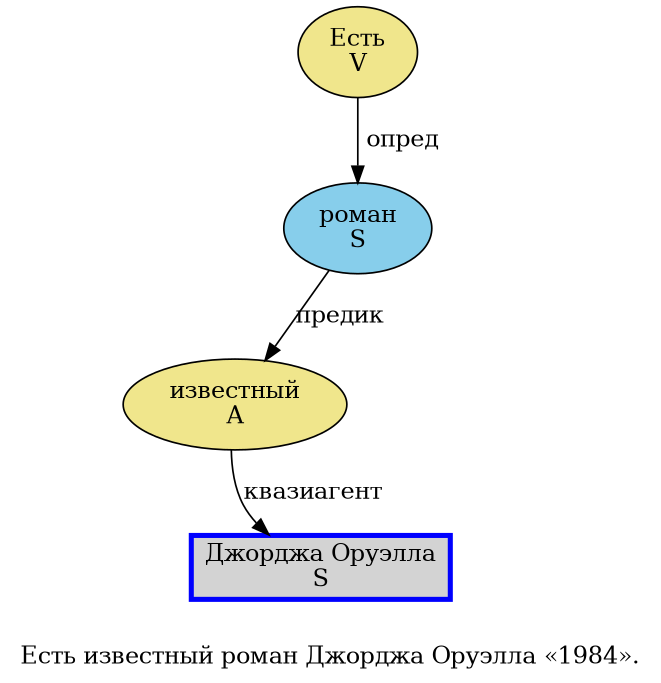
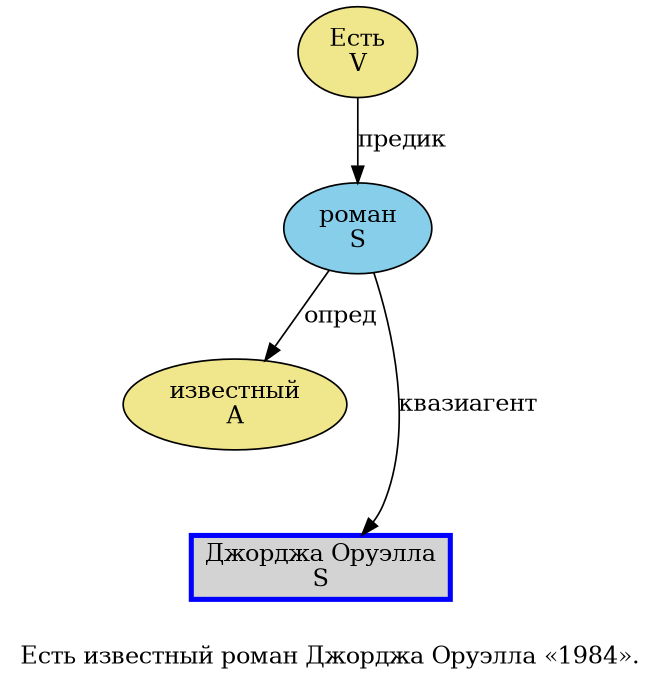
edge "Есть V" -> "роман S": label "опред" -> "предик"
edge "роман S" -> "известный A": label "предик" -> "опред"
edge "известный A" -> "Джорджа Оруэлла S": now "роман S" -> "Джорджа Оруэлла S"
